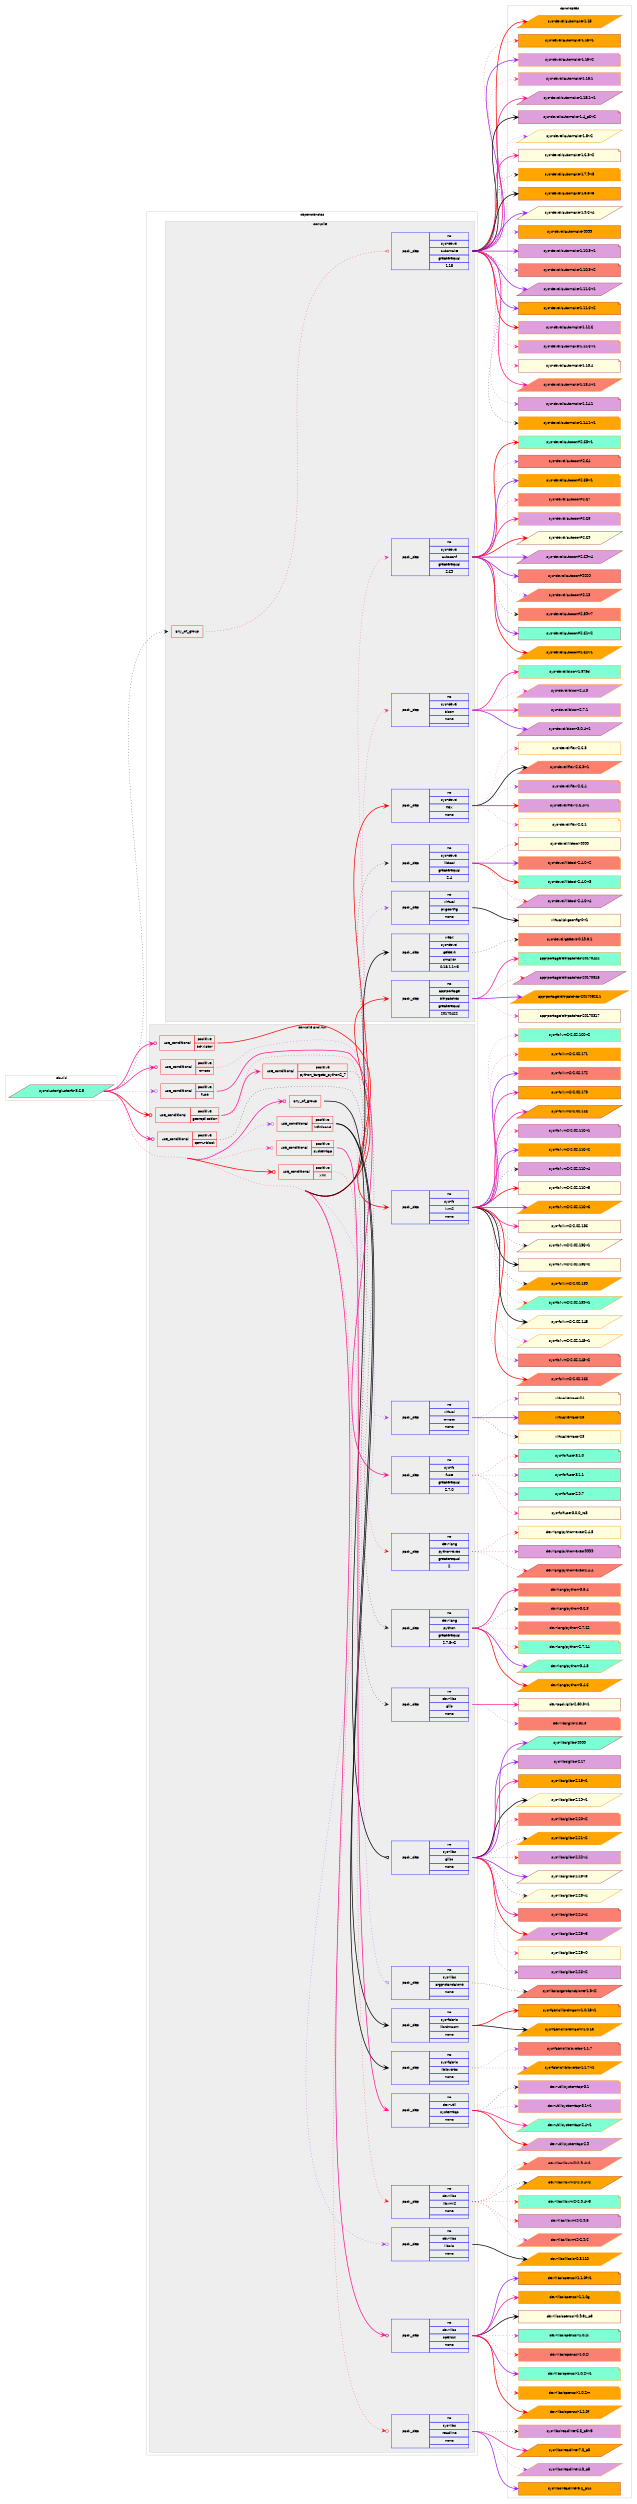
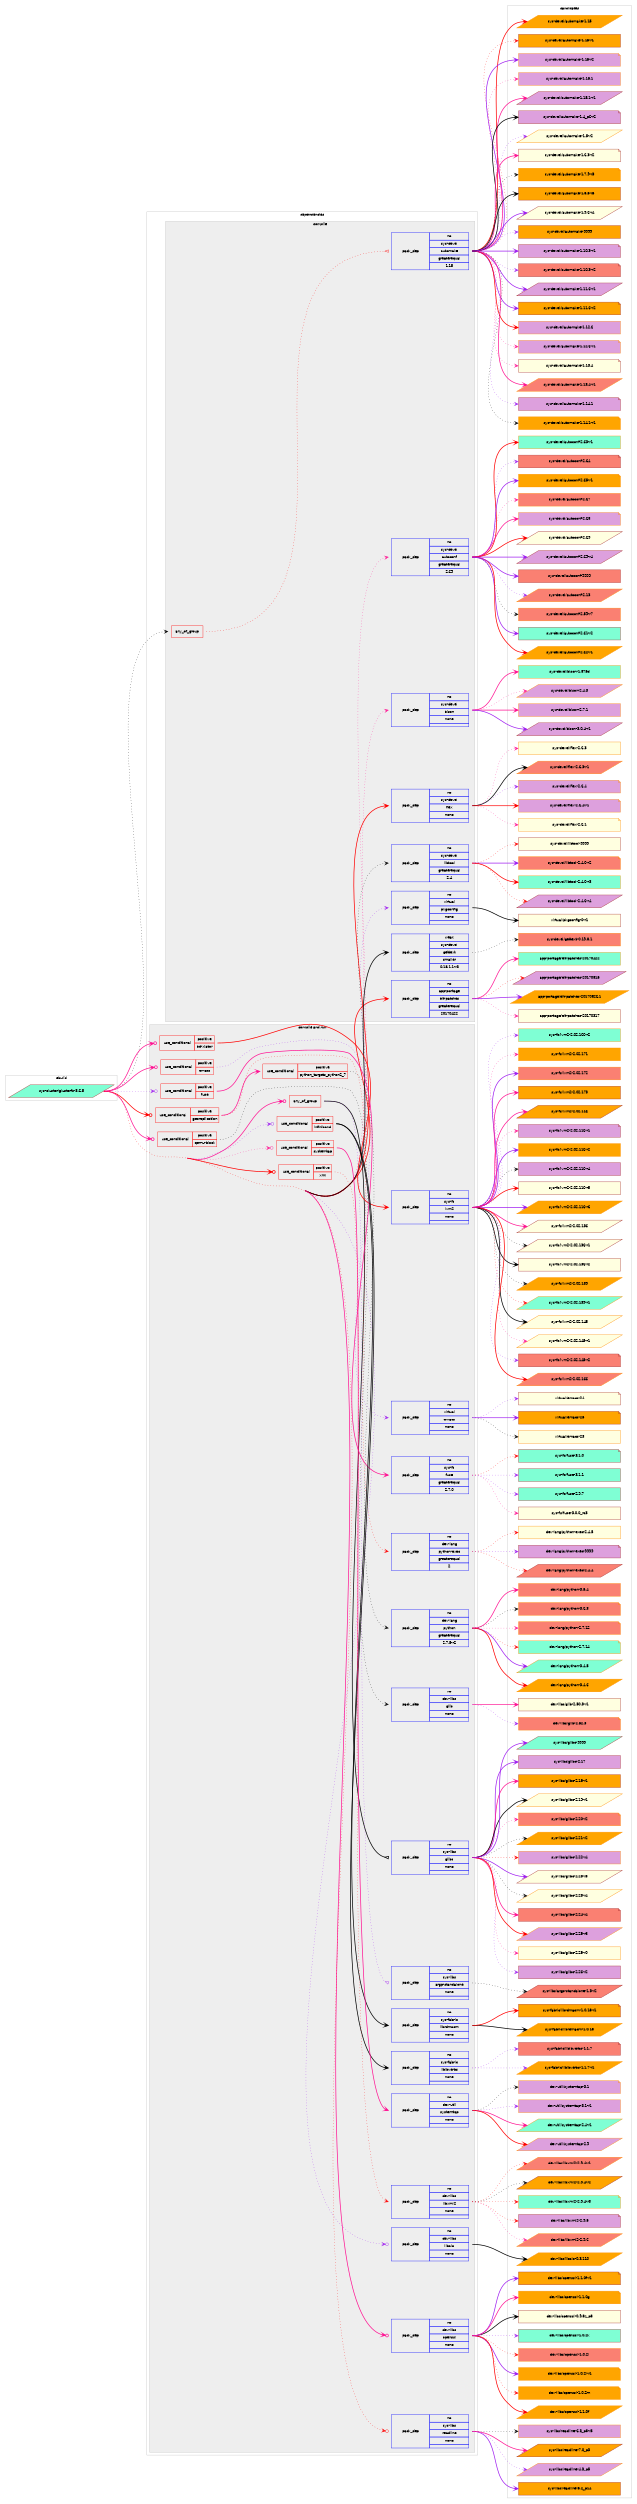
node "sys-fs/lvm2-2.02.136": shape box -> parallelogram
node "dev-pack/glib-2.50.3-r1": label "dev-pack/glib-2.50.3-r1" -> "dev-libs/glib-2.50.3-r1"
node "dev-libs/openssl-1.0.2k": shape note -> box
node "dev-libs/openssl-1.0.2l-r1": fillcolor aquamarine -> orange
